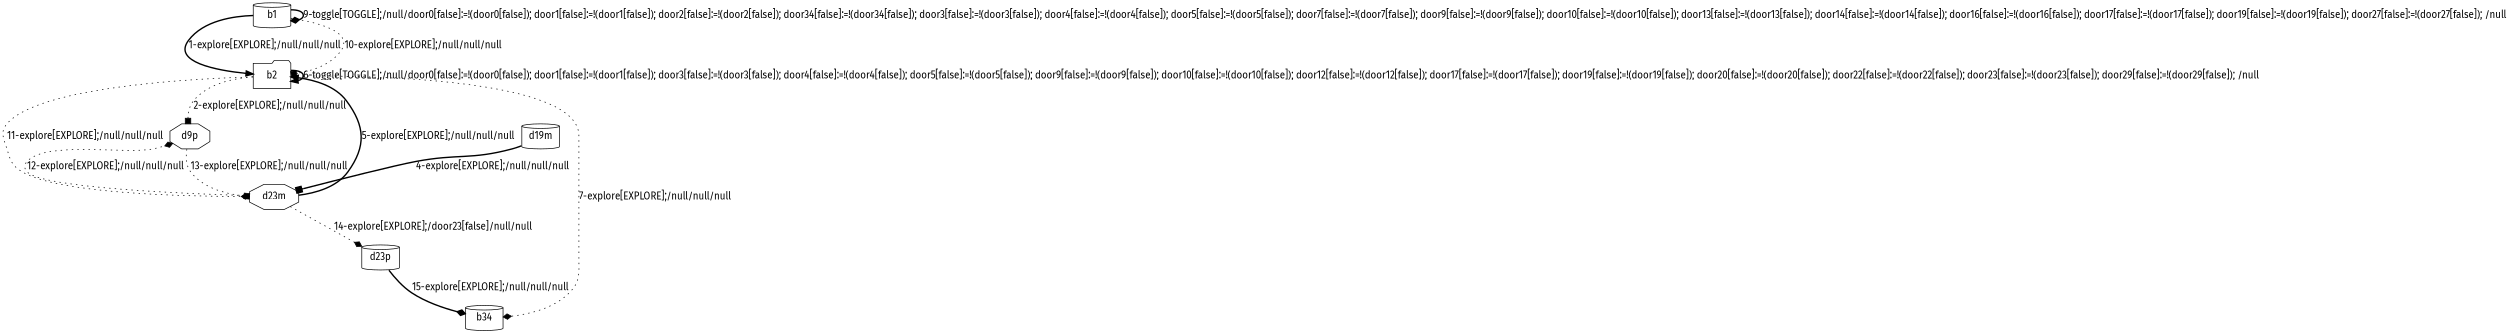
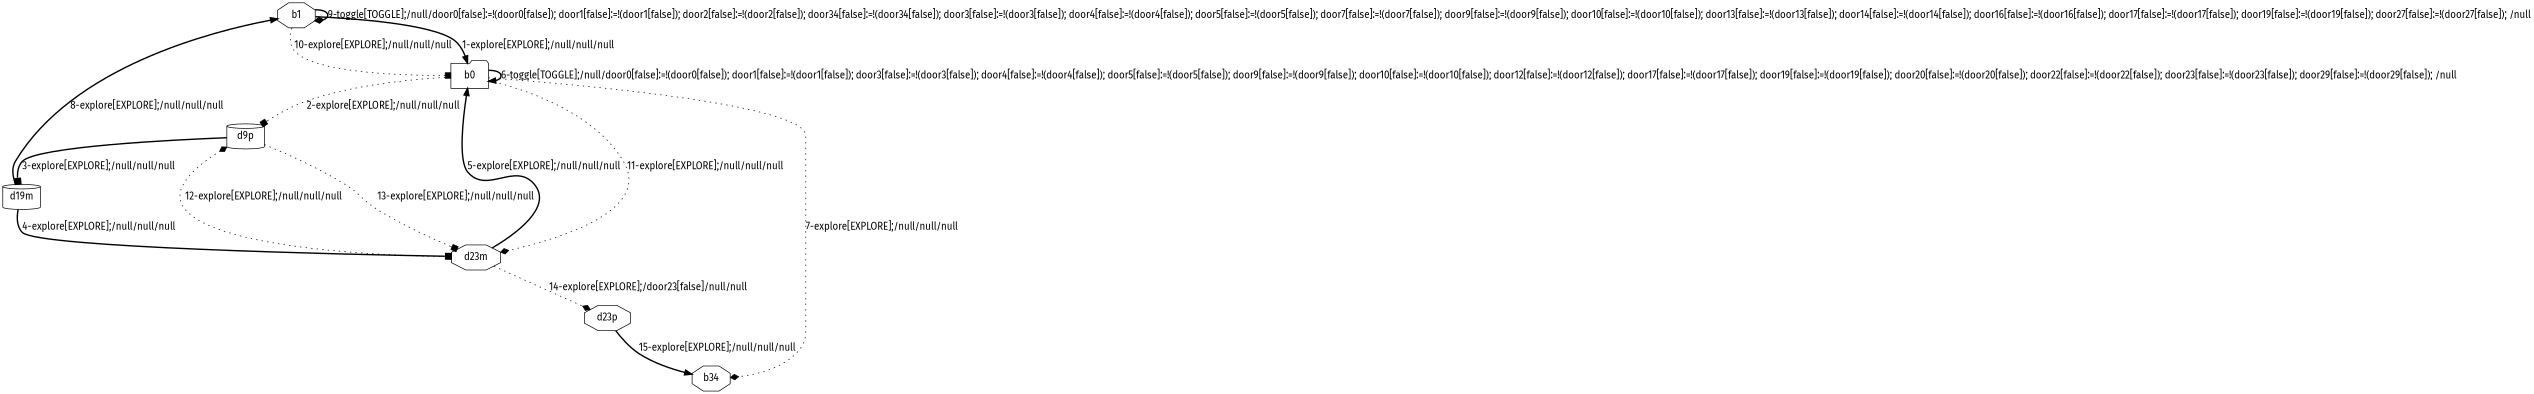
node "b1": shape cylinder -> octagon
edge "d19m" -> "b1": added, label "8-explore[EXPLORE];/null/null/null"
node "b2": label "b2" -> "b0"
node "d9p": shape octagon -> cylinder
edge "d9p" -> "d19m": added, label "3-explore[EXPLORE];/null/null/null"
node "d23p": shape cylinder -> octagon
edge "d23p" -> "b34": arrowhead diamond -> normal
node "b34": shape cylinder -> octagon
